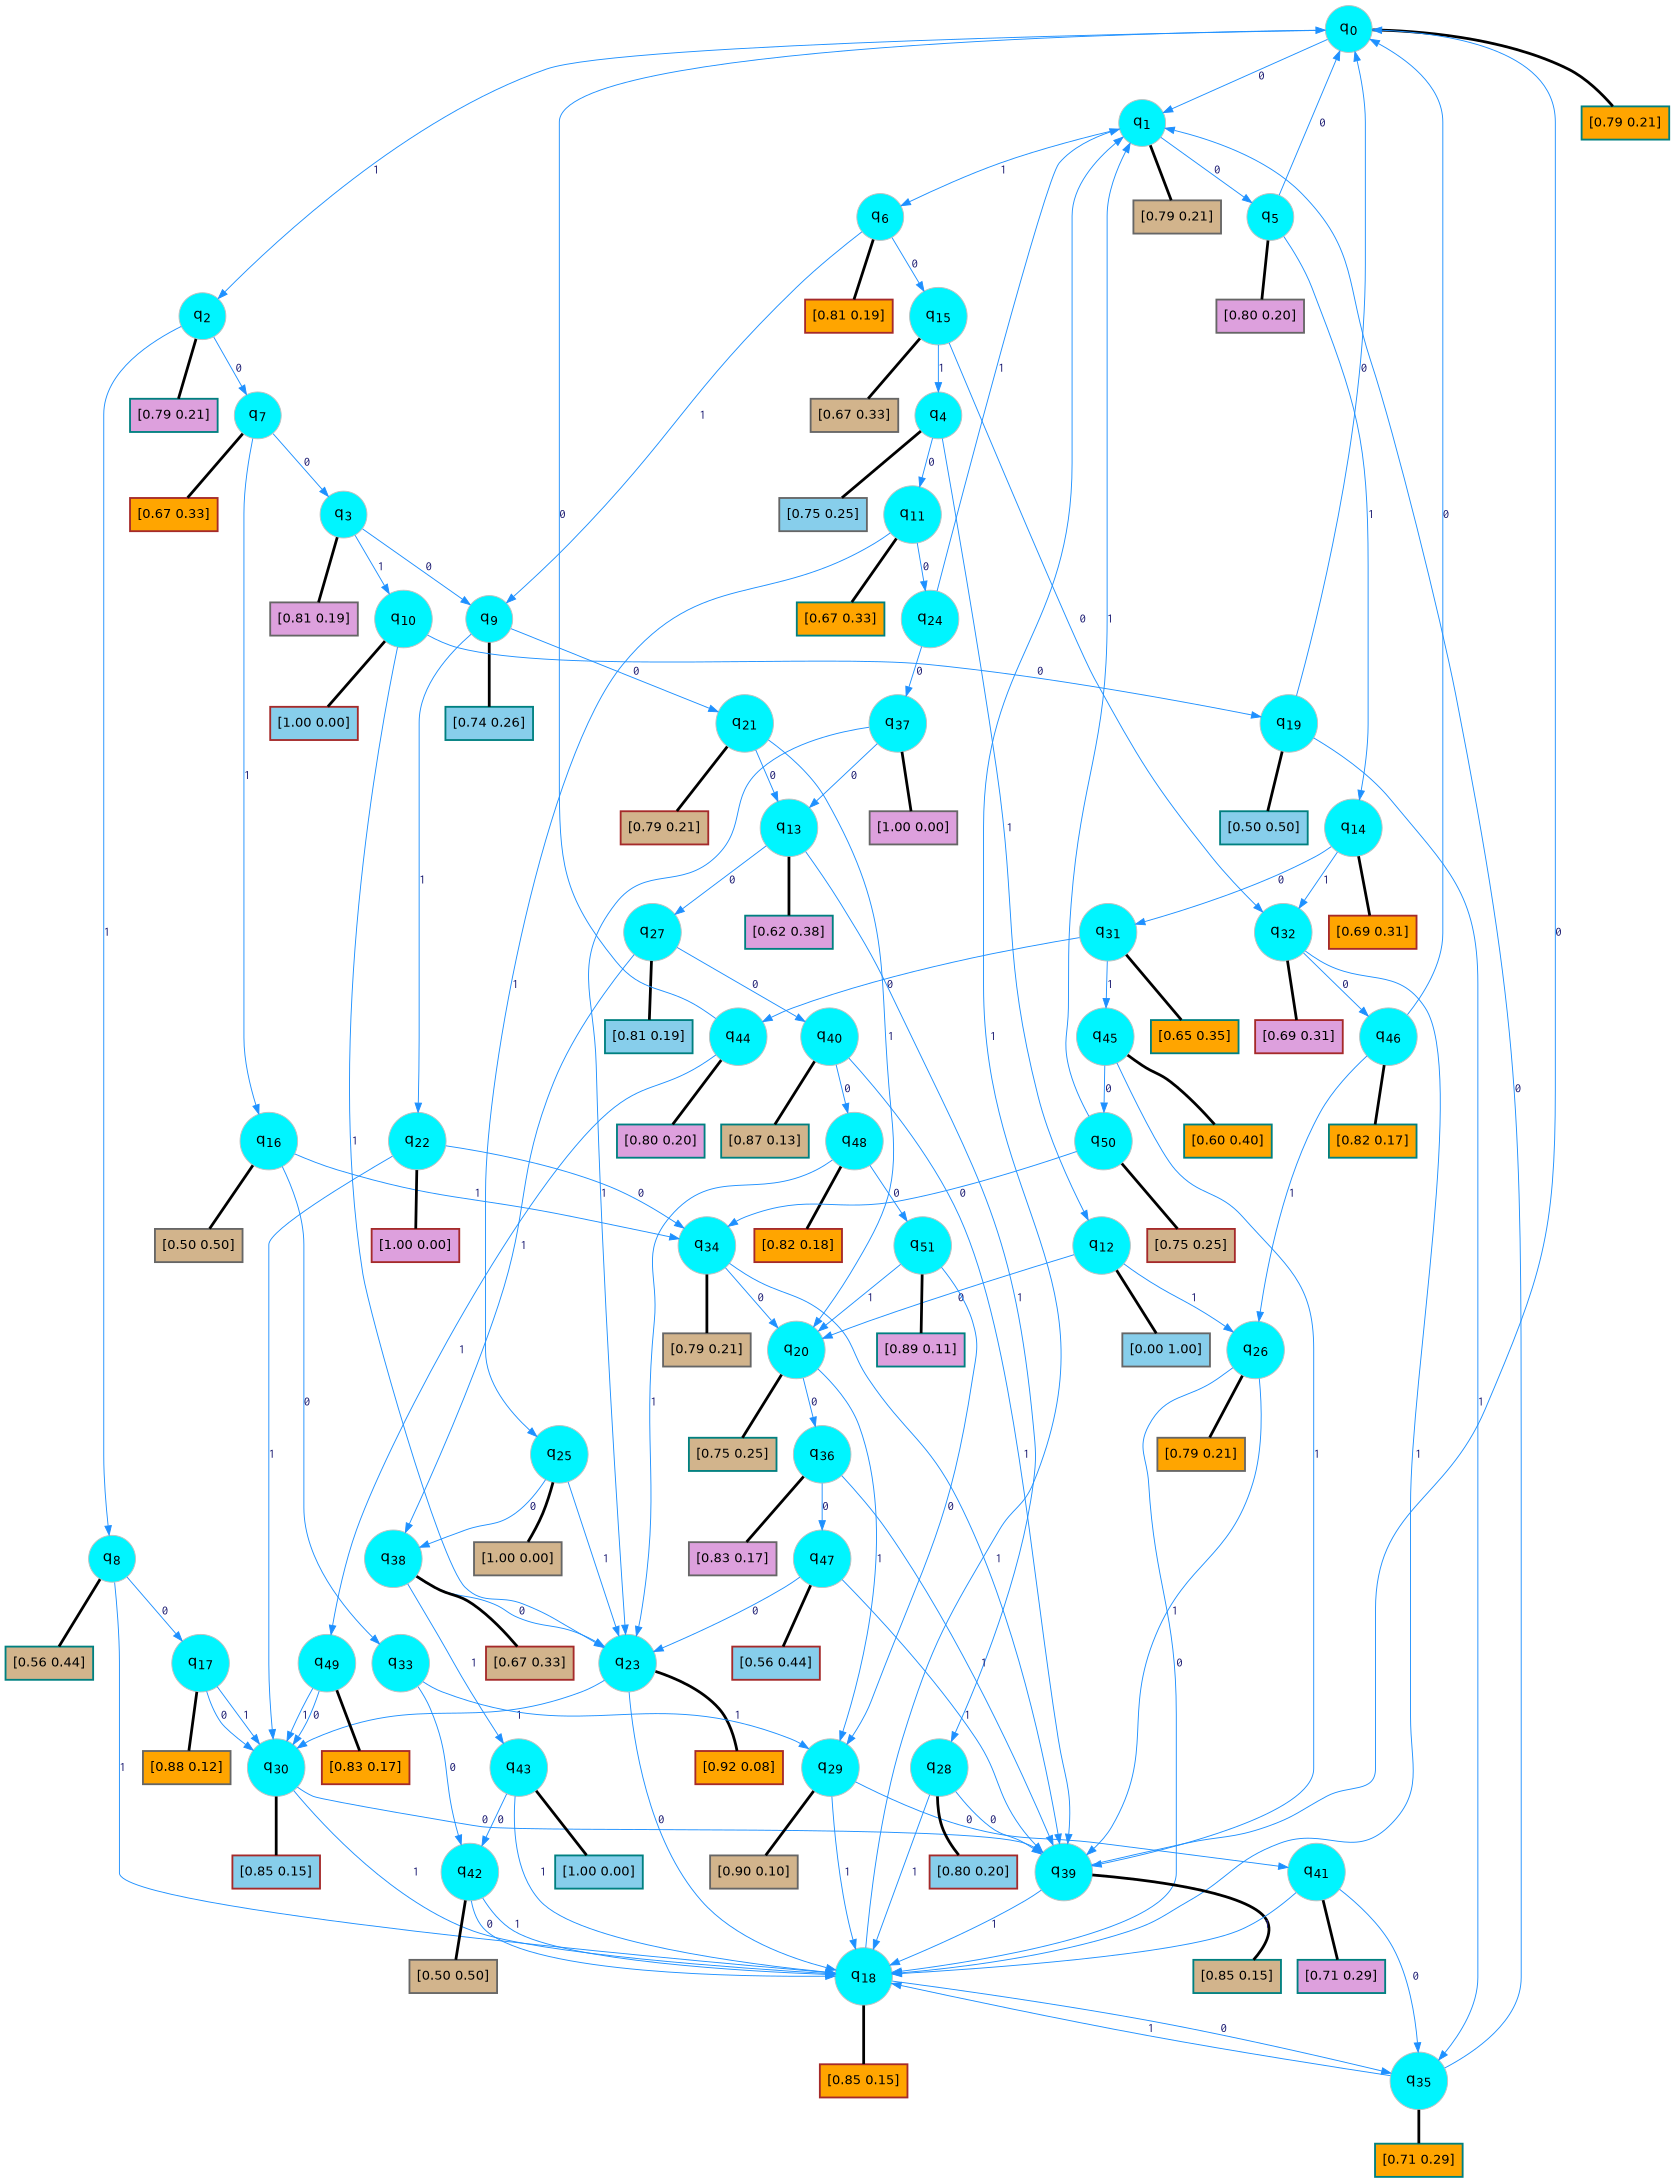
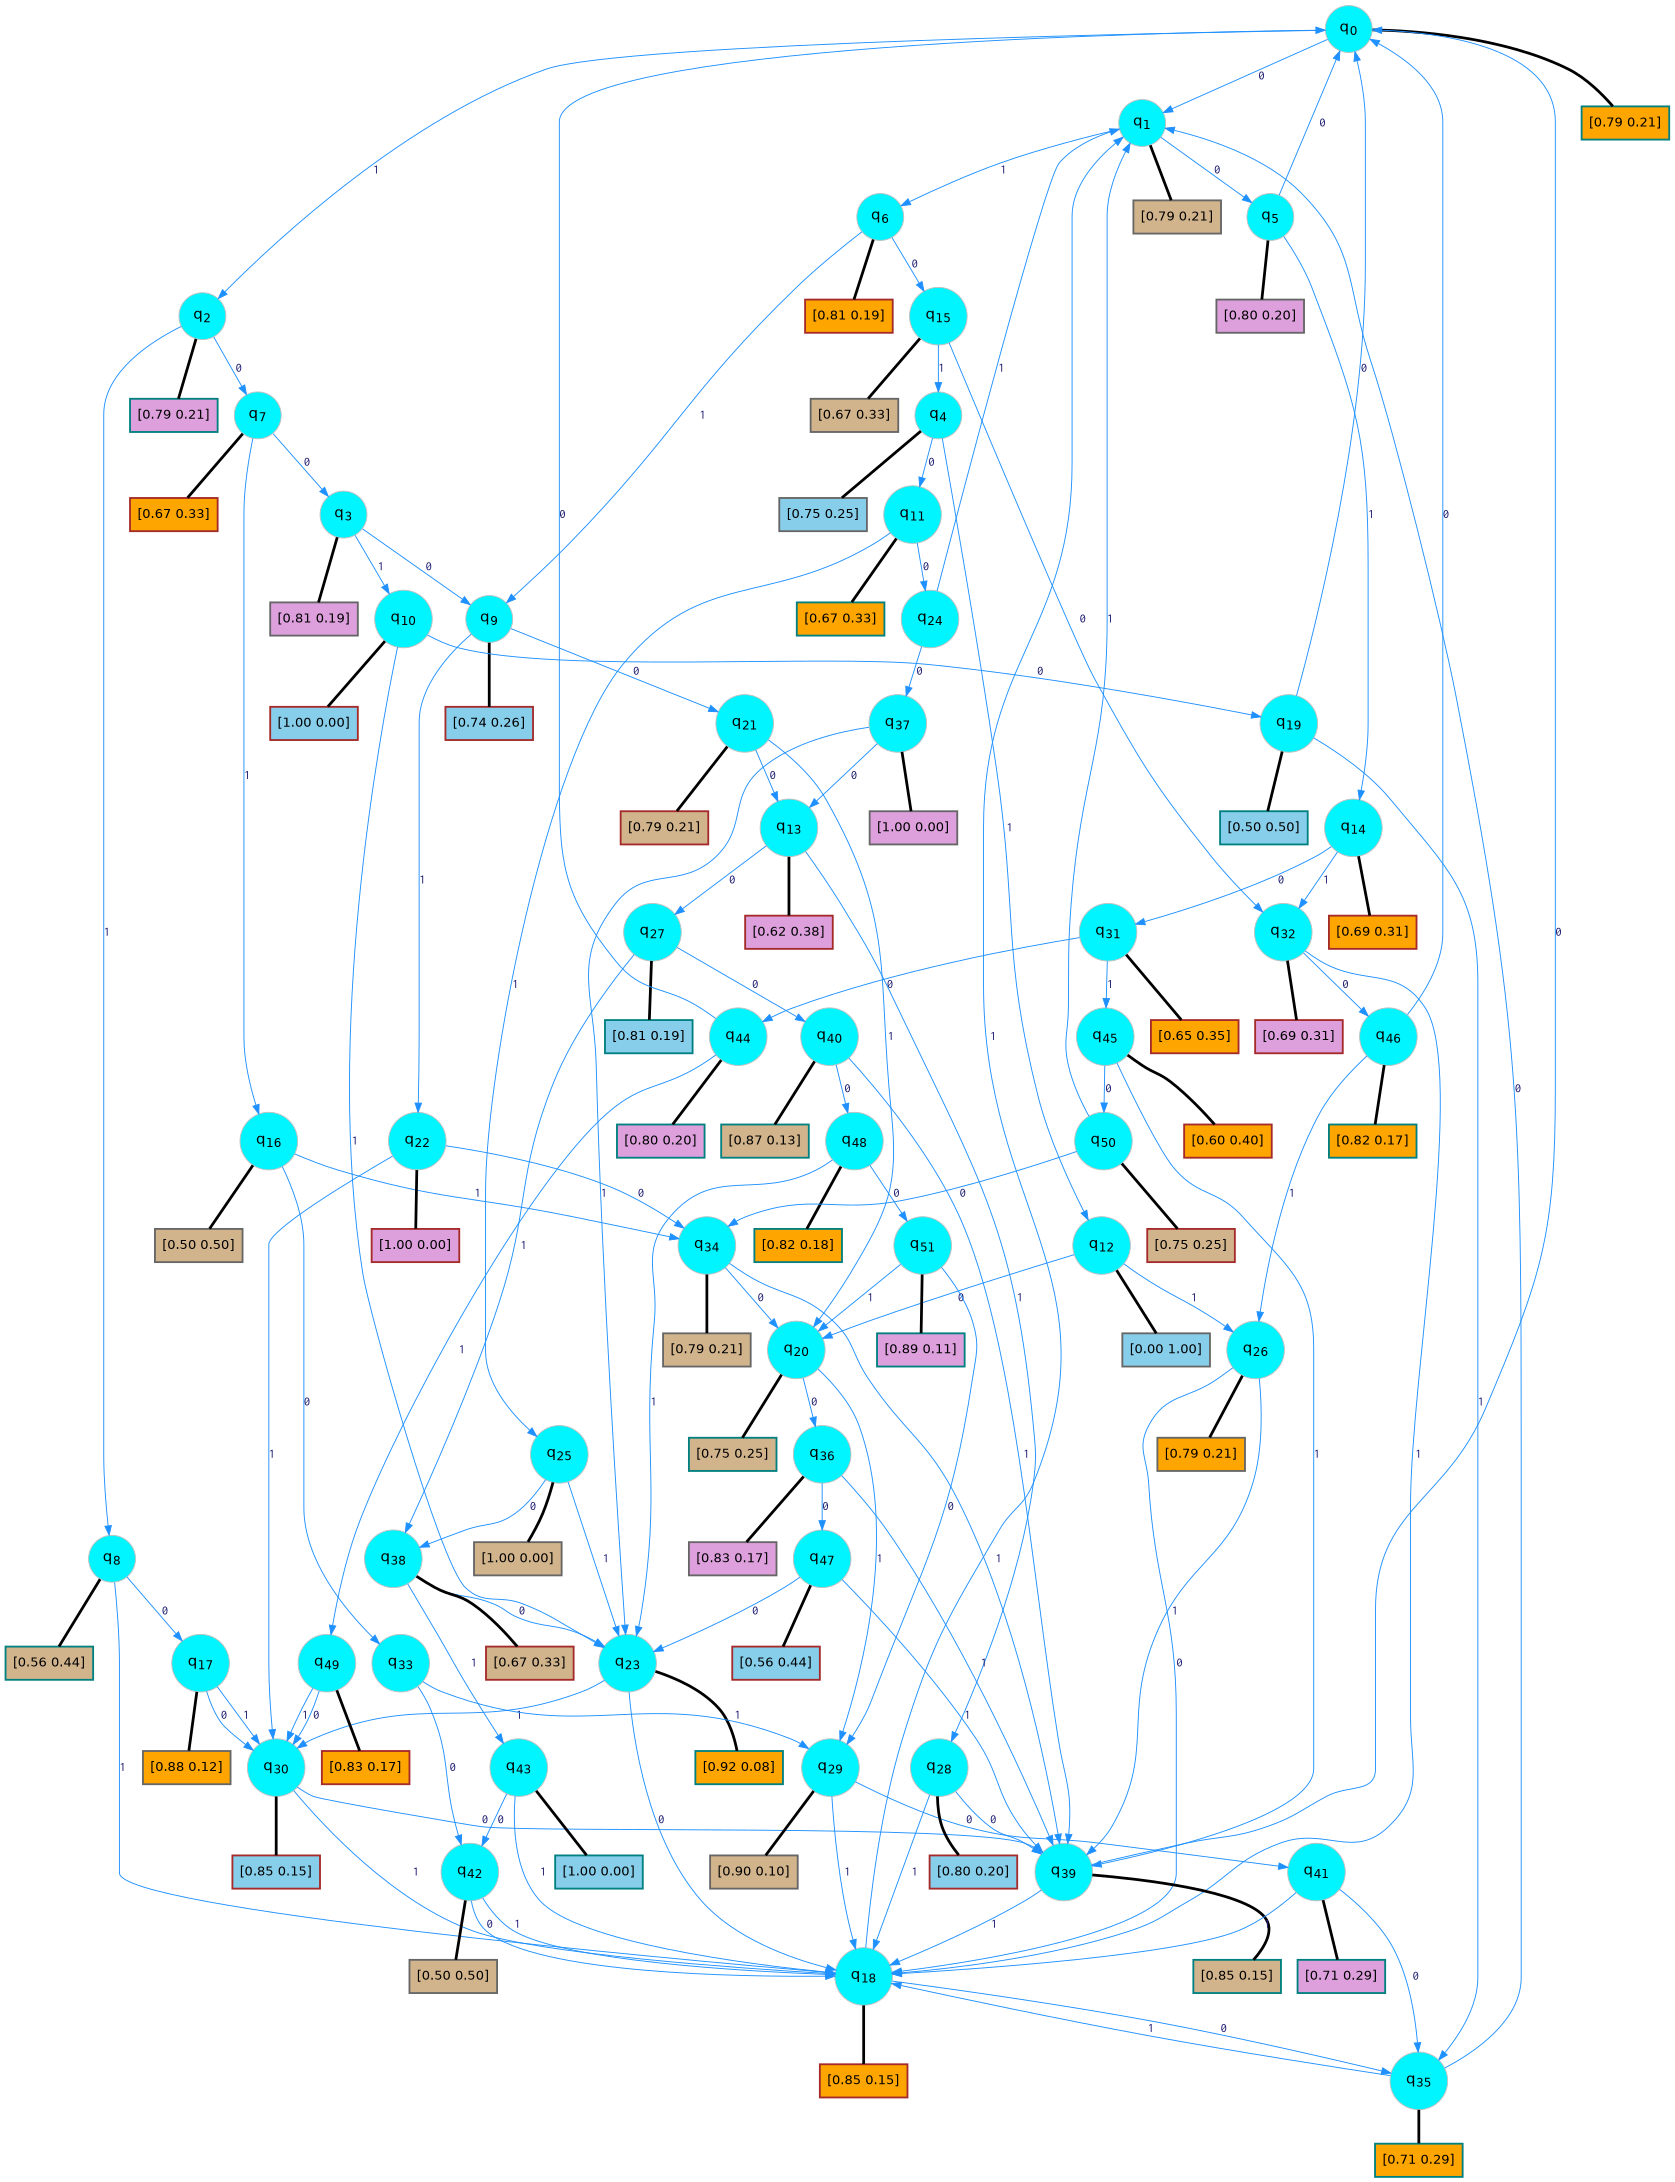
node "[0.74 0.26]": color teal -> brown
node "[0.62 0.38]": color teal -> brown
node "[0.65 0.35]": color teal -> brown
node "[0.60 0.40]": color teal -> brown
node "[0.82 0.18]": color brown -> teal
node "[0.92 0.08]": color brown -> teal
